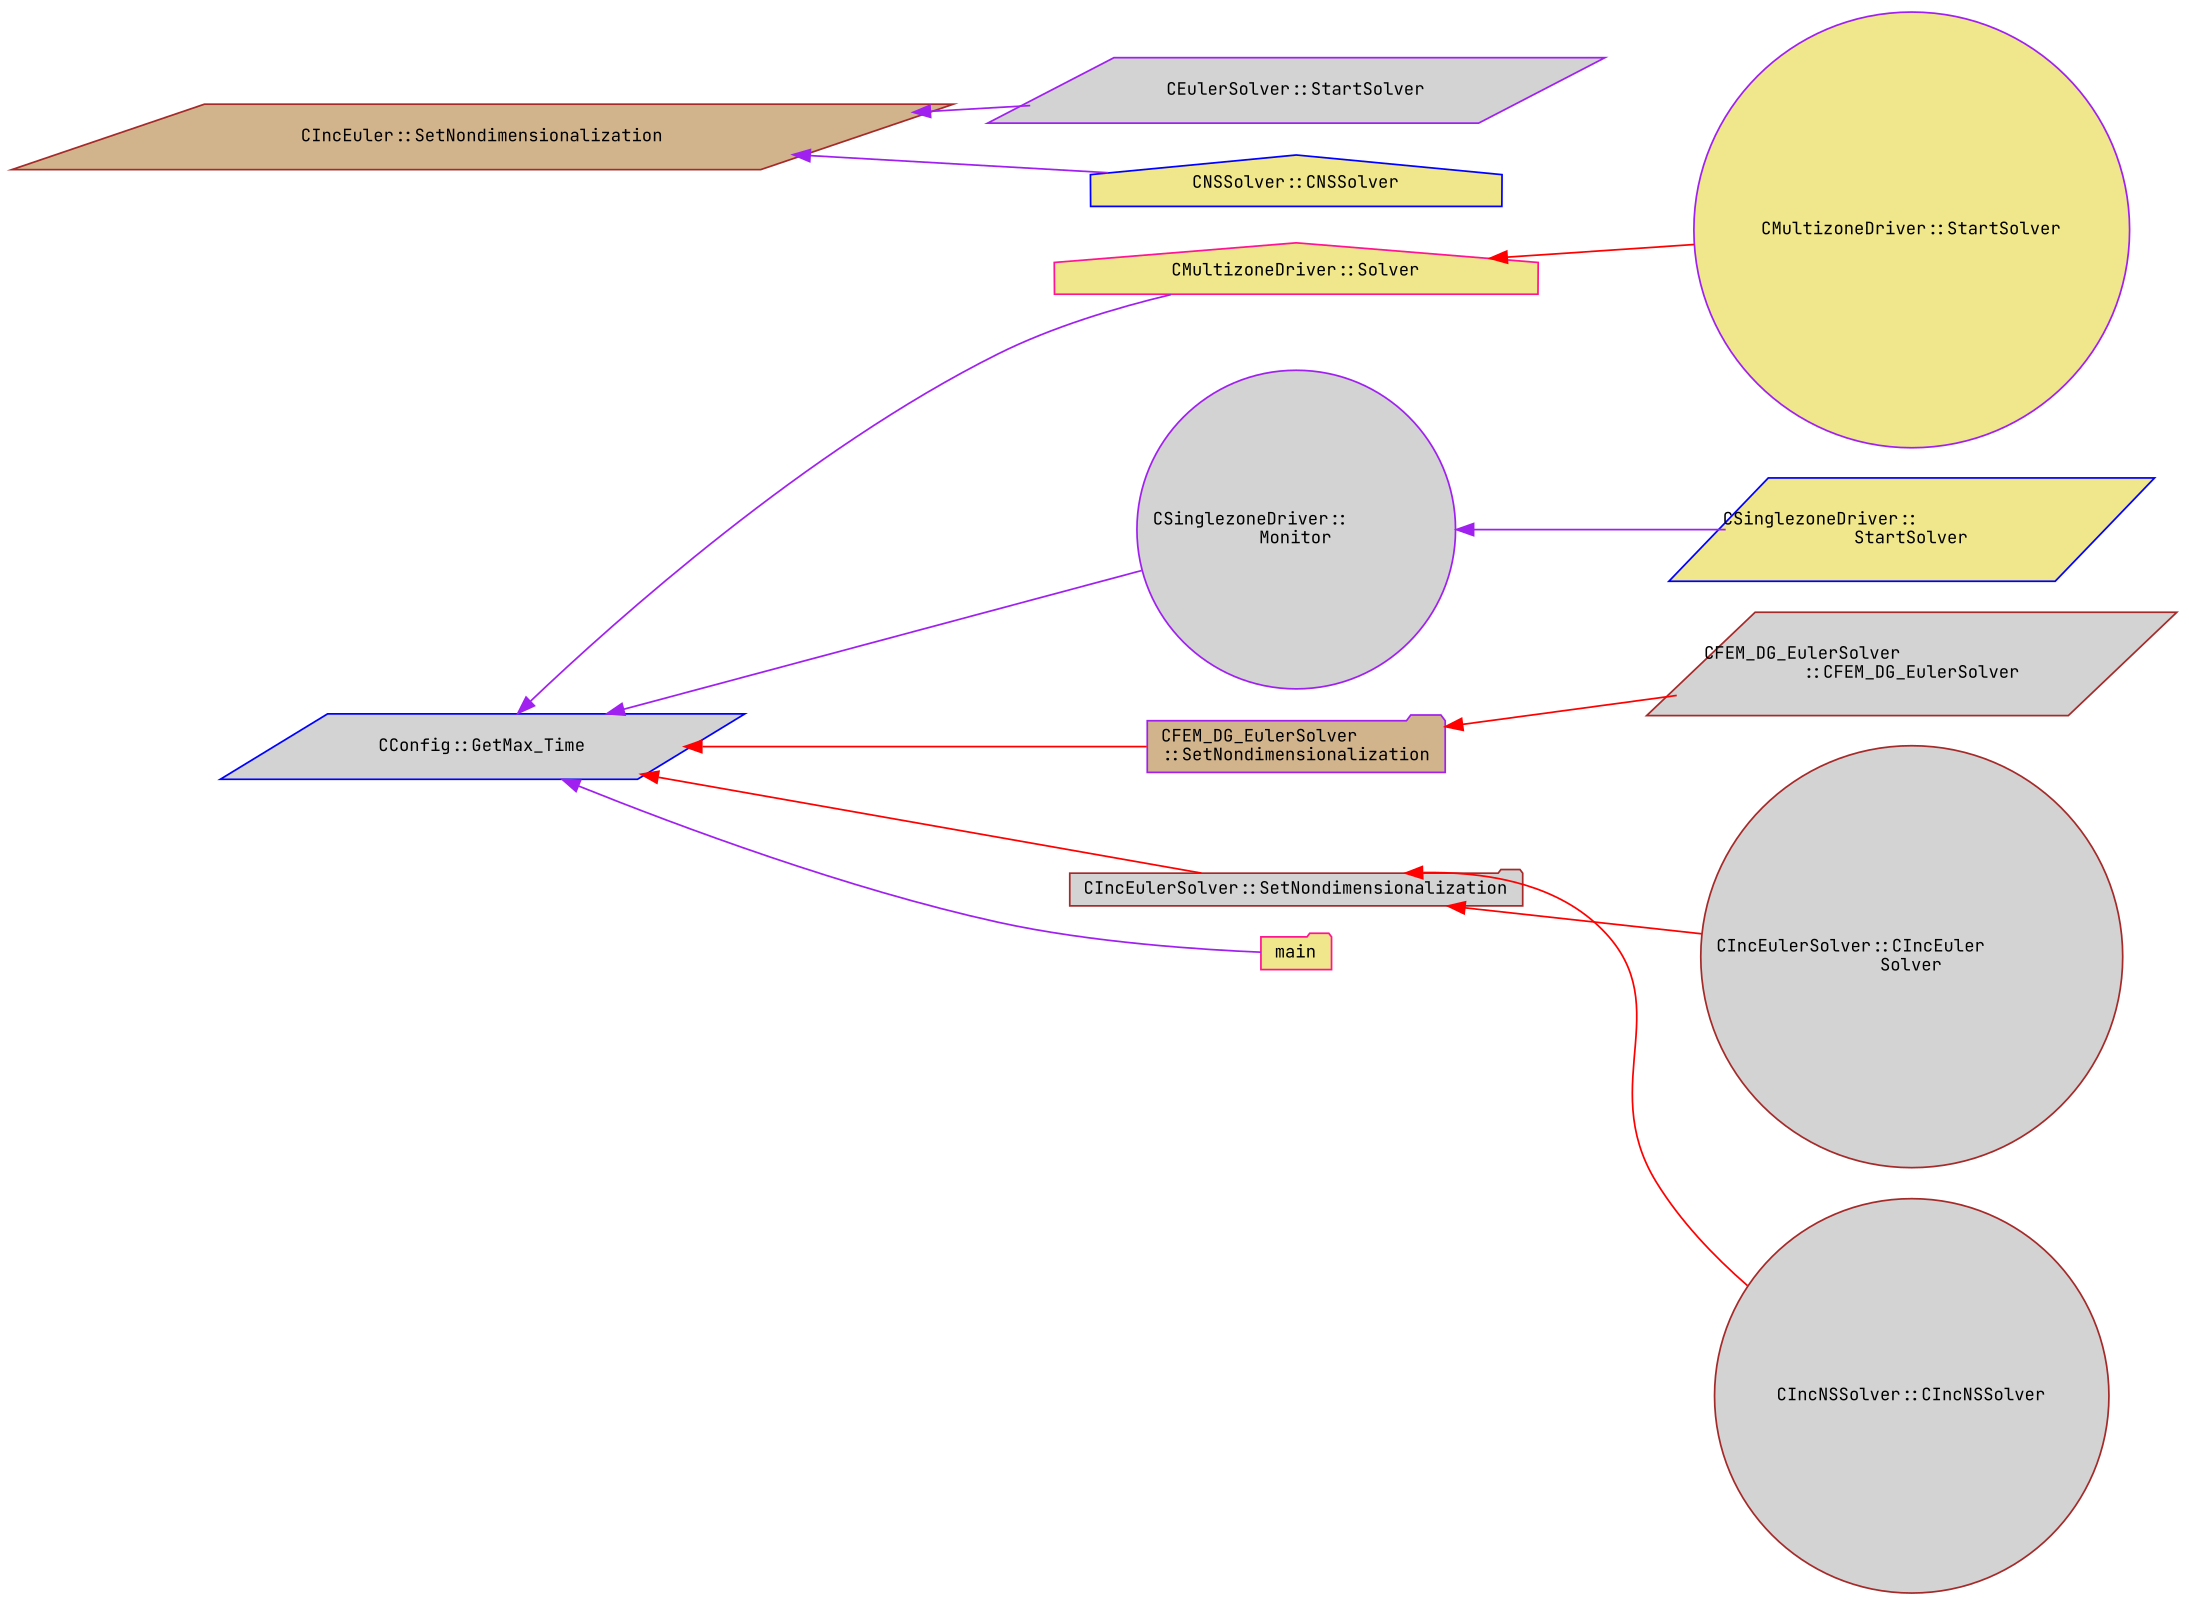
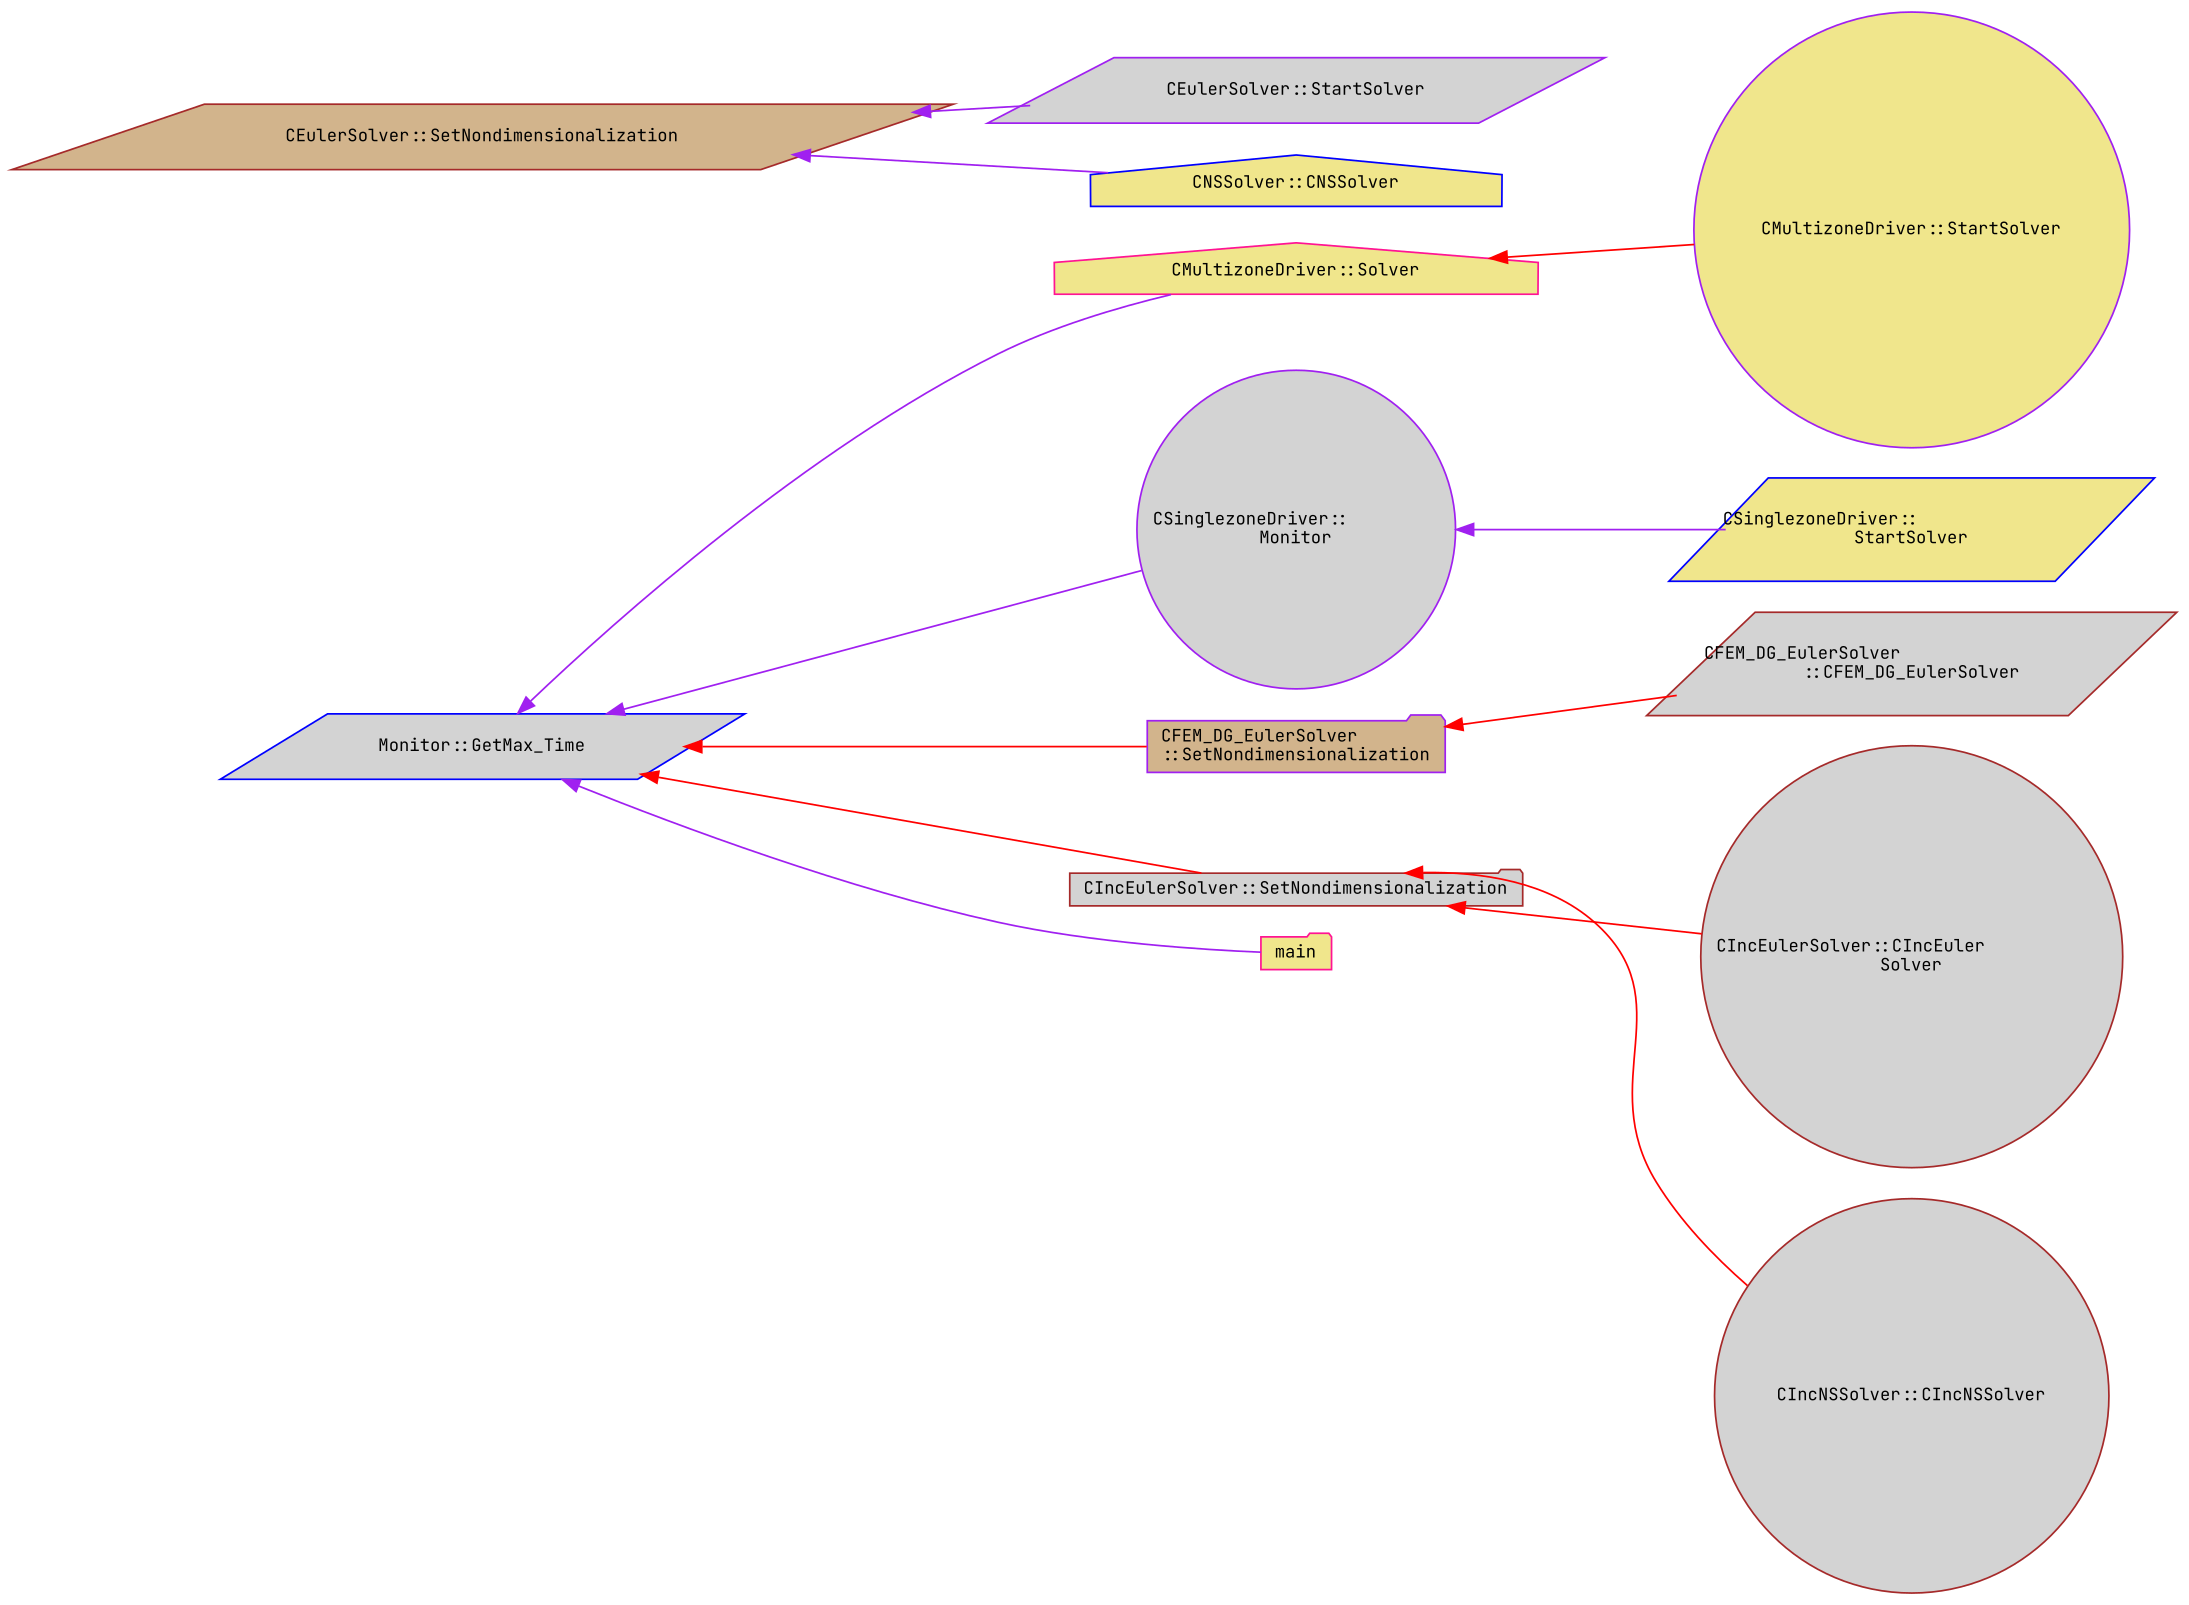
node "CIncEuler::SetNondimensionalization": label "CIncEuler::SetNondimensionalization" -> "CEulerSolver::SetNondimensionalization"
node "CConfig::GetMax_Time": label "CConfig::GetMax_Time" -> "Monitor::GetMax_Time"
